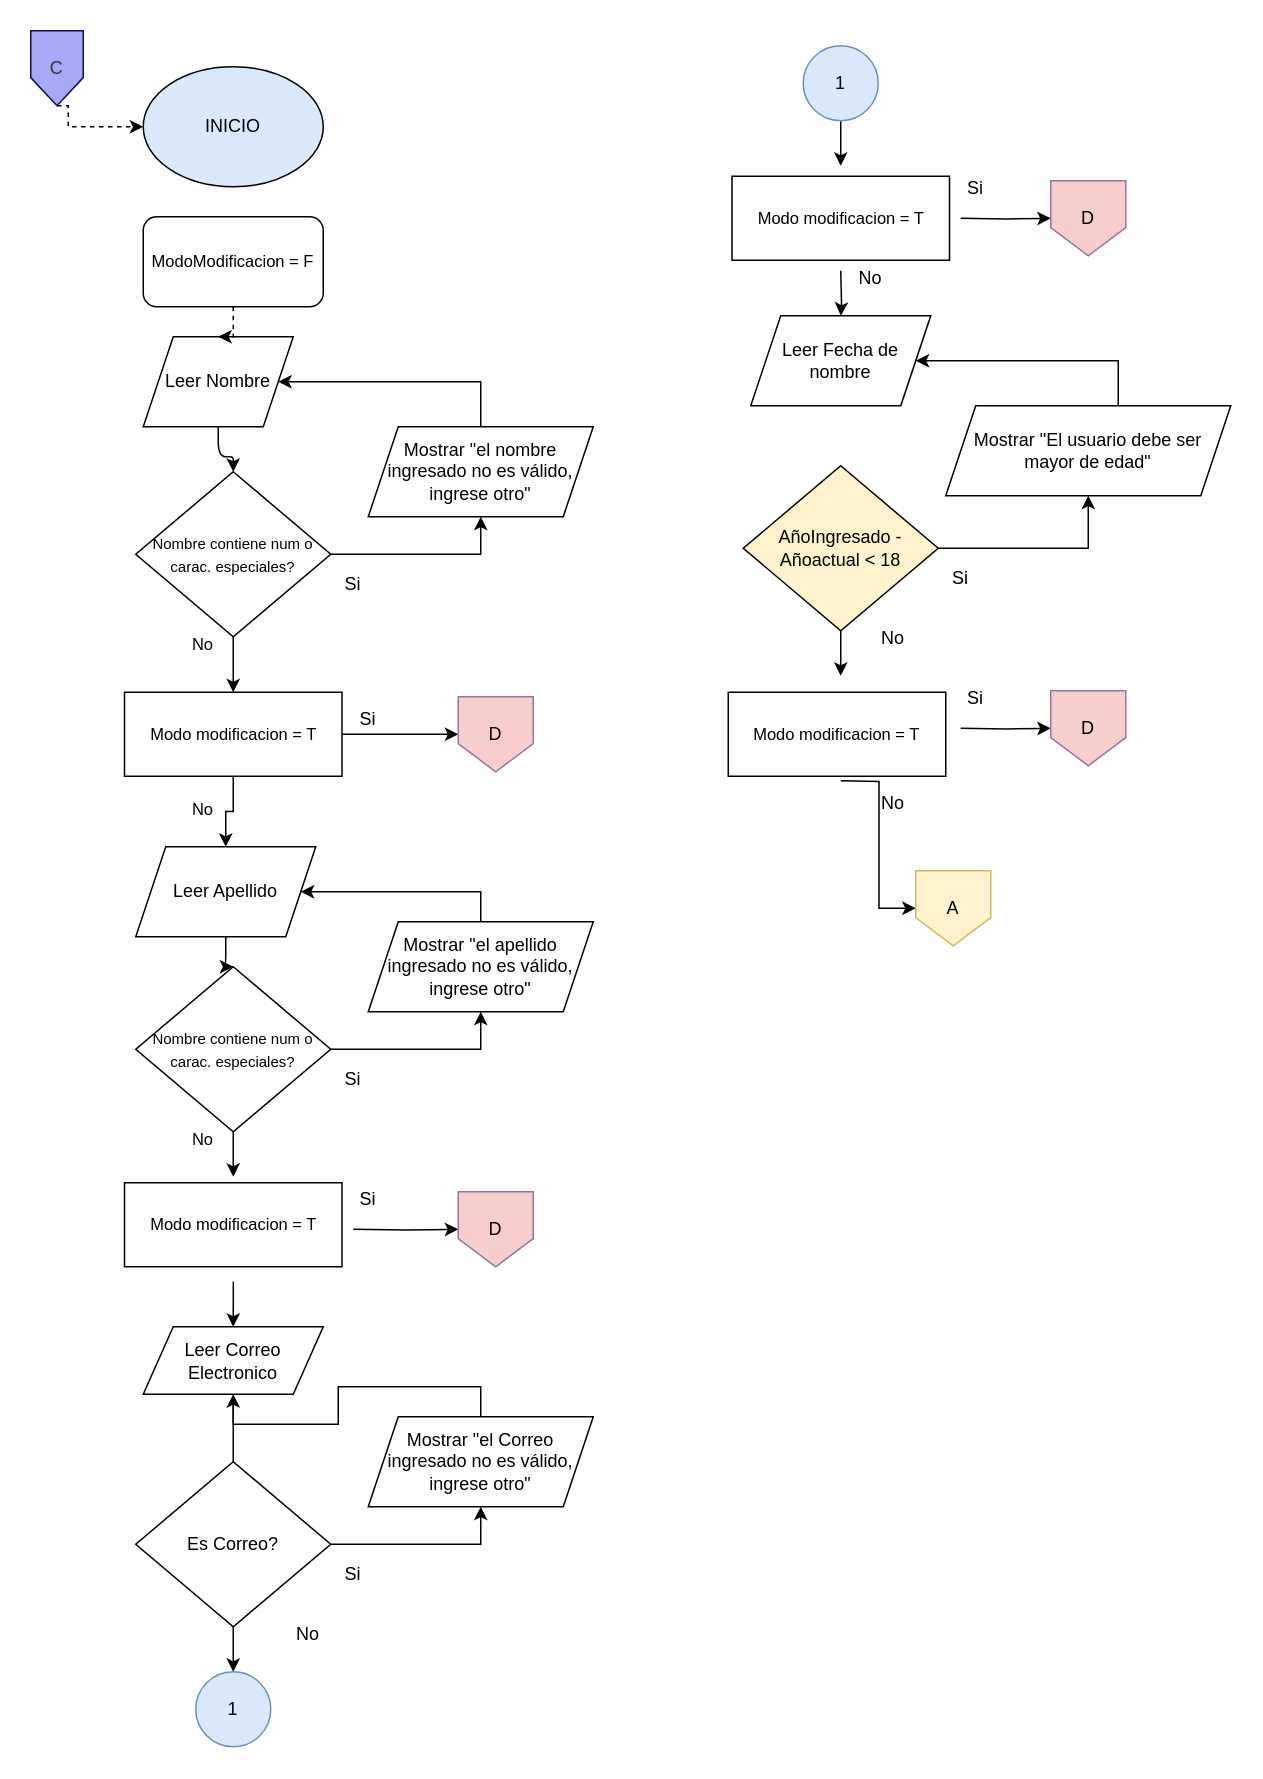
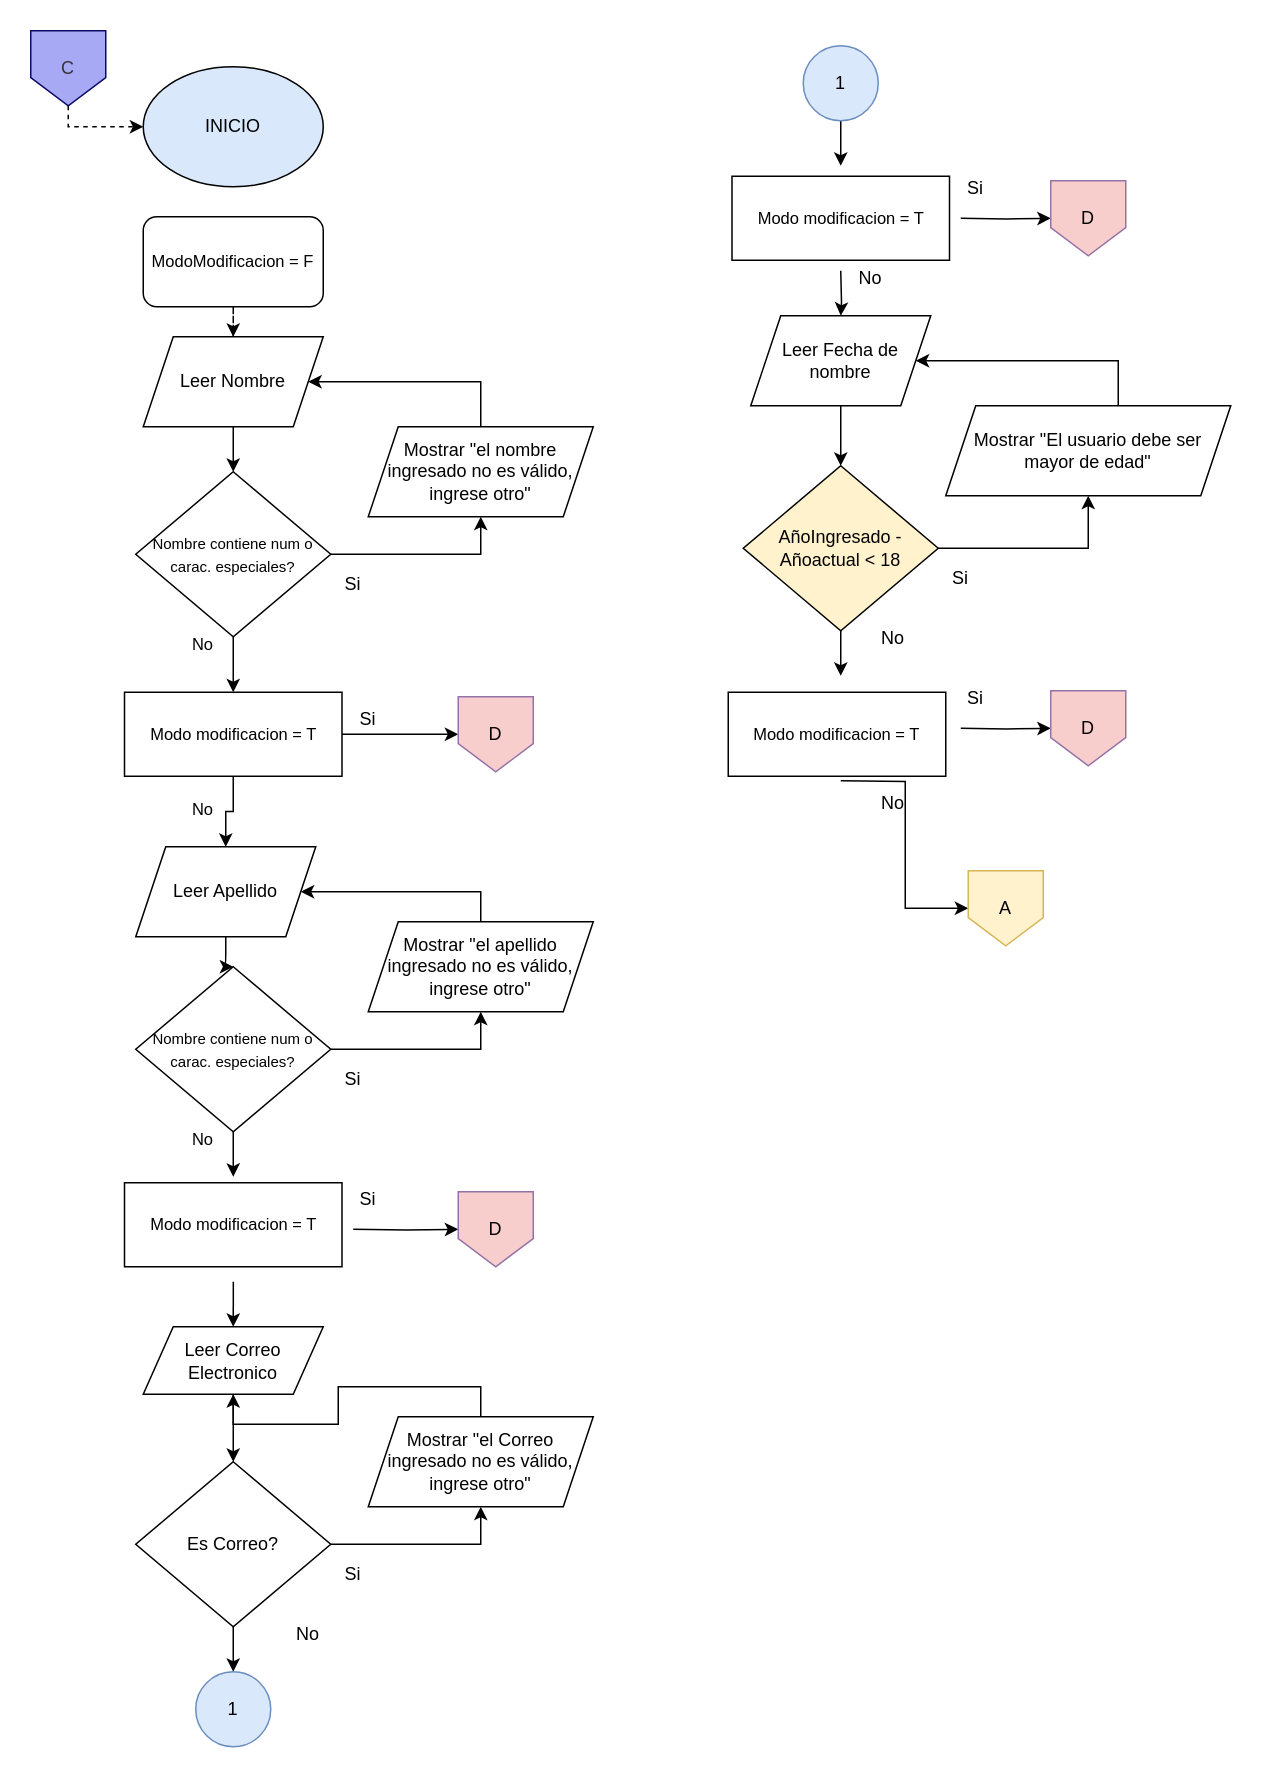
node "C": size 53x75 -> 75x75
node "Leer Nombre": size 150x90 -> 180x90
edge "Leer Fecha de nombre" -> "AñoIngresado - Añoactual < 18": added
node "A": moved (953, 908) -> (1006, 908)
edge "Leer Correo Electronico" -- "Es Correo?": arrowhead none -> classic
